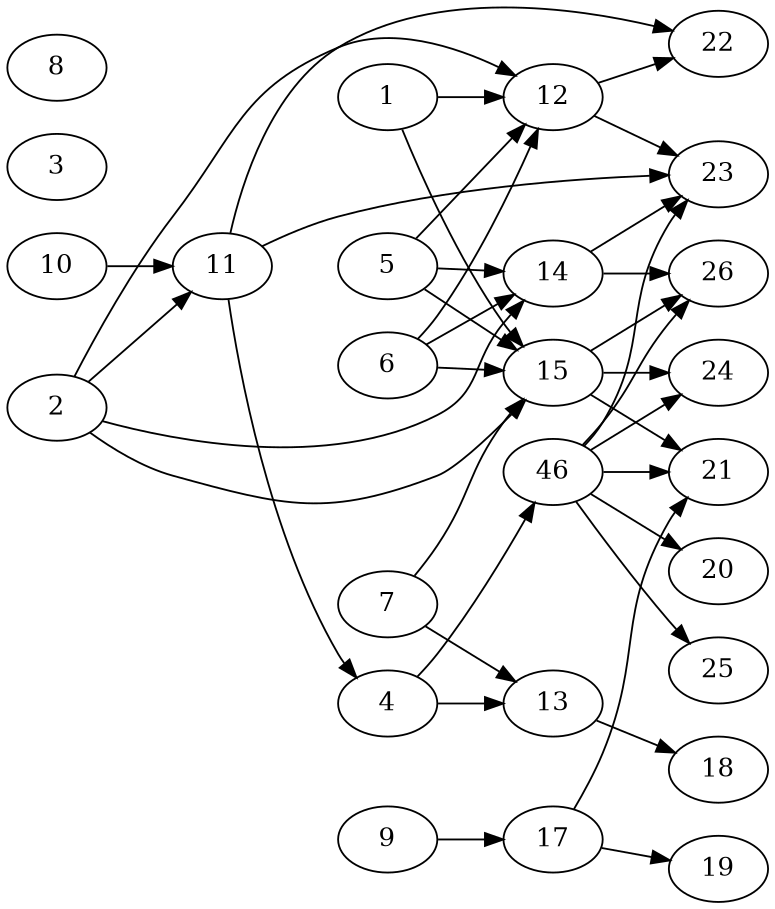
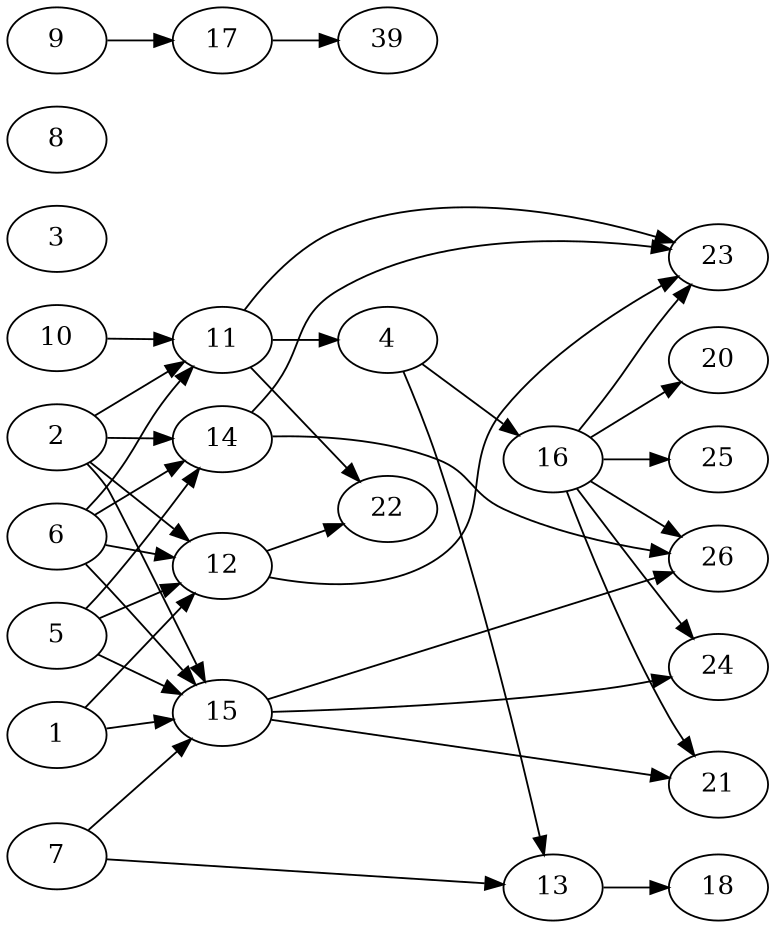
edge "6" -> "11": added
node "46": label "46" -> "16"
edge "17" -> "21": removed
node "19": label "19" -> "39"
